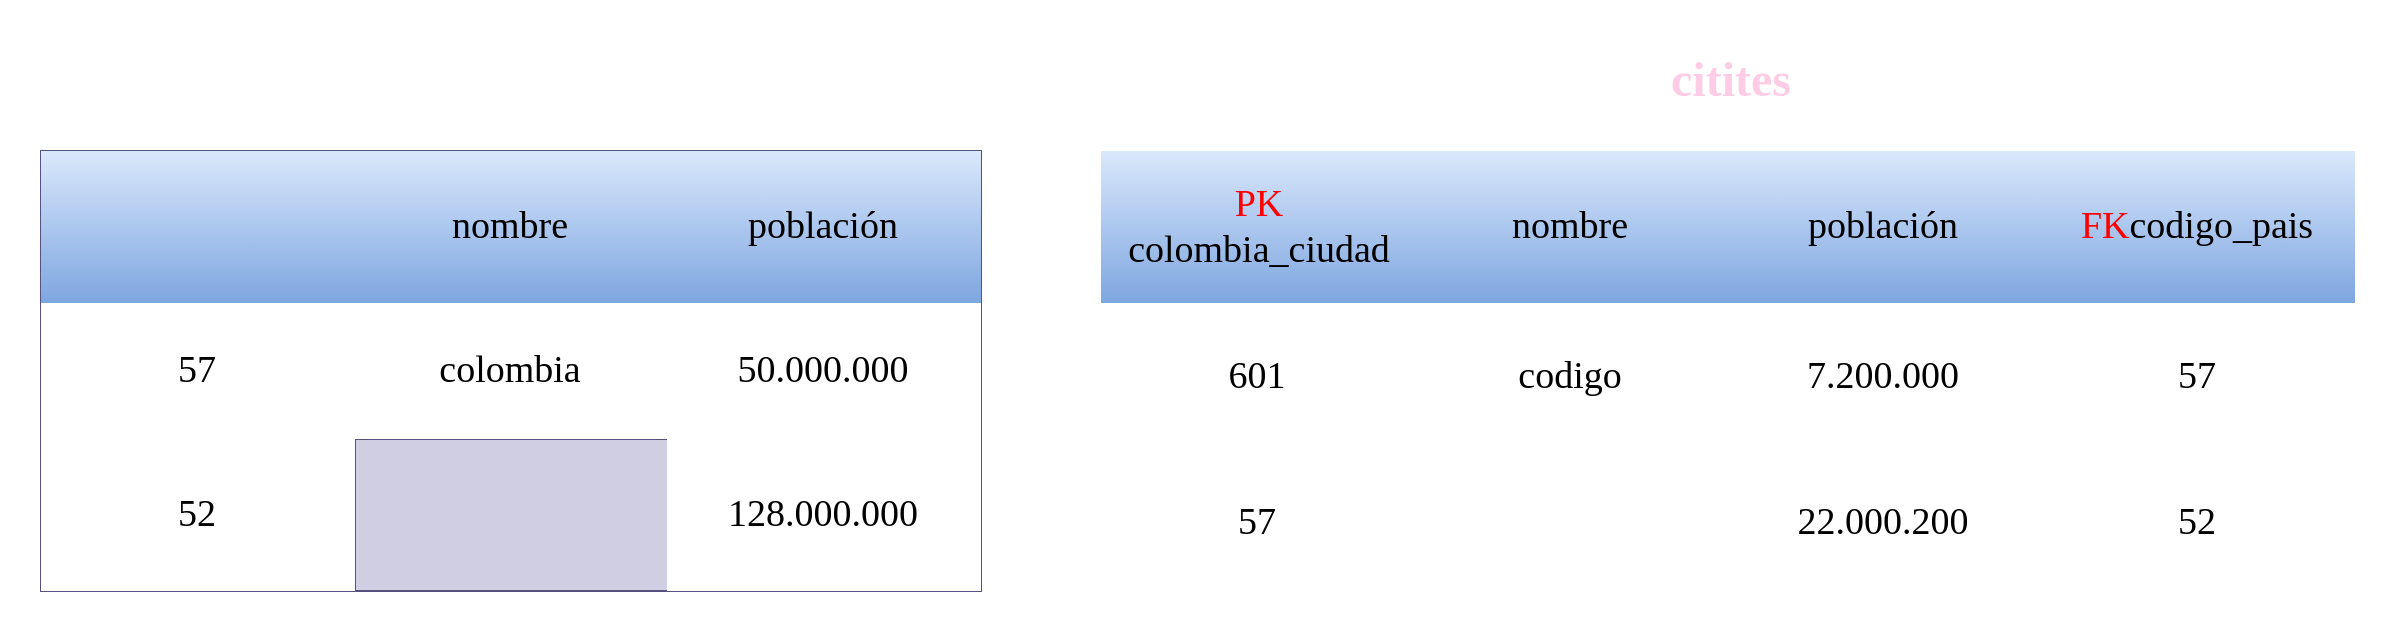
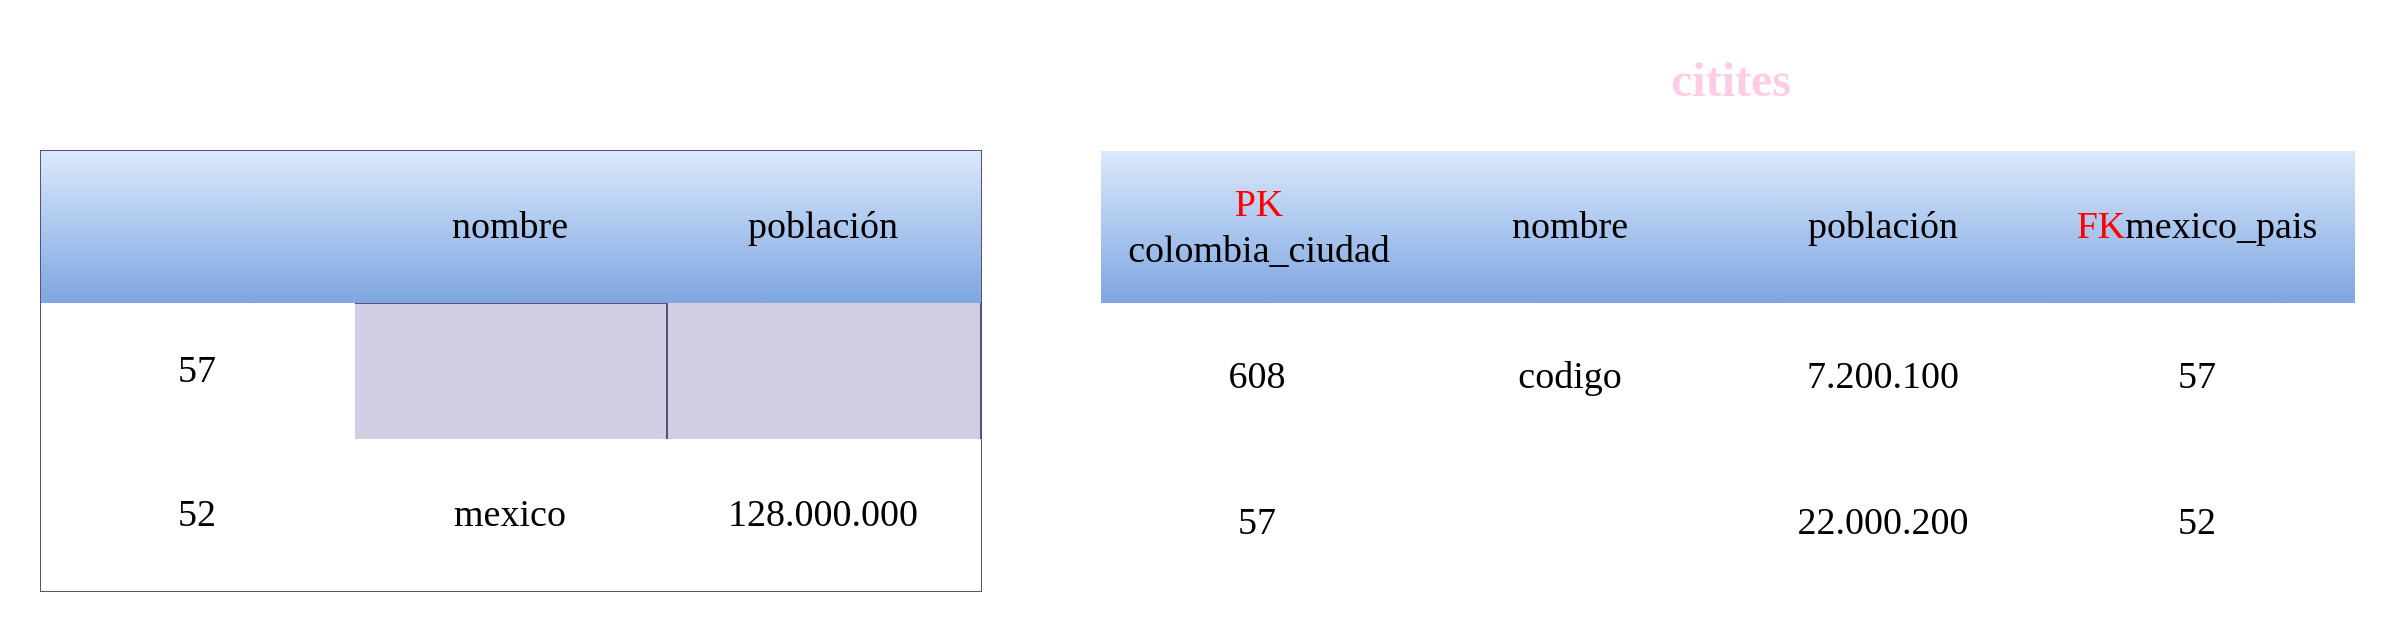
node "FKcodigo_pais": label "FKcodigo_pais" -> "FKmexico_pais"
node "colombia": removed
node "50.000.000": removed
node "601": label "601" -> "608"
node "7.200.000": label "7.200.000" -> "7.200.100"
node "mexico": added
